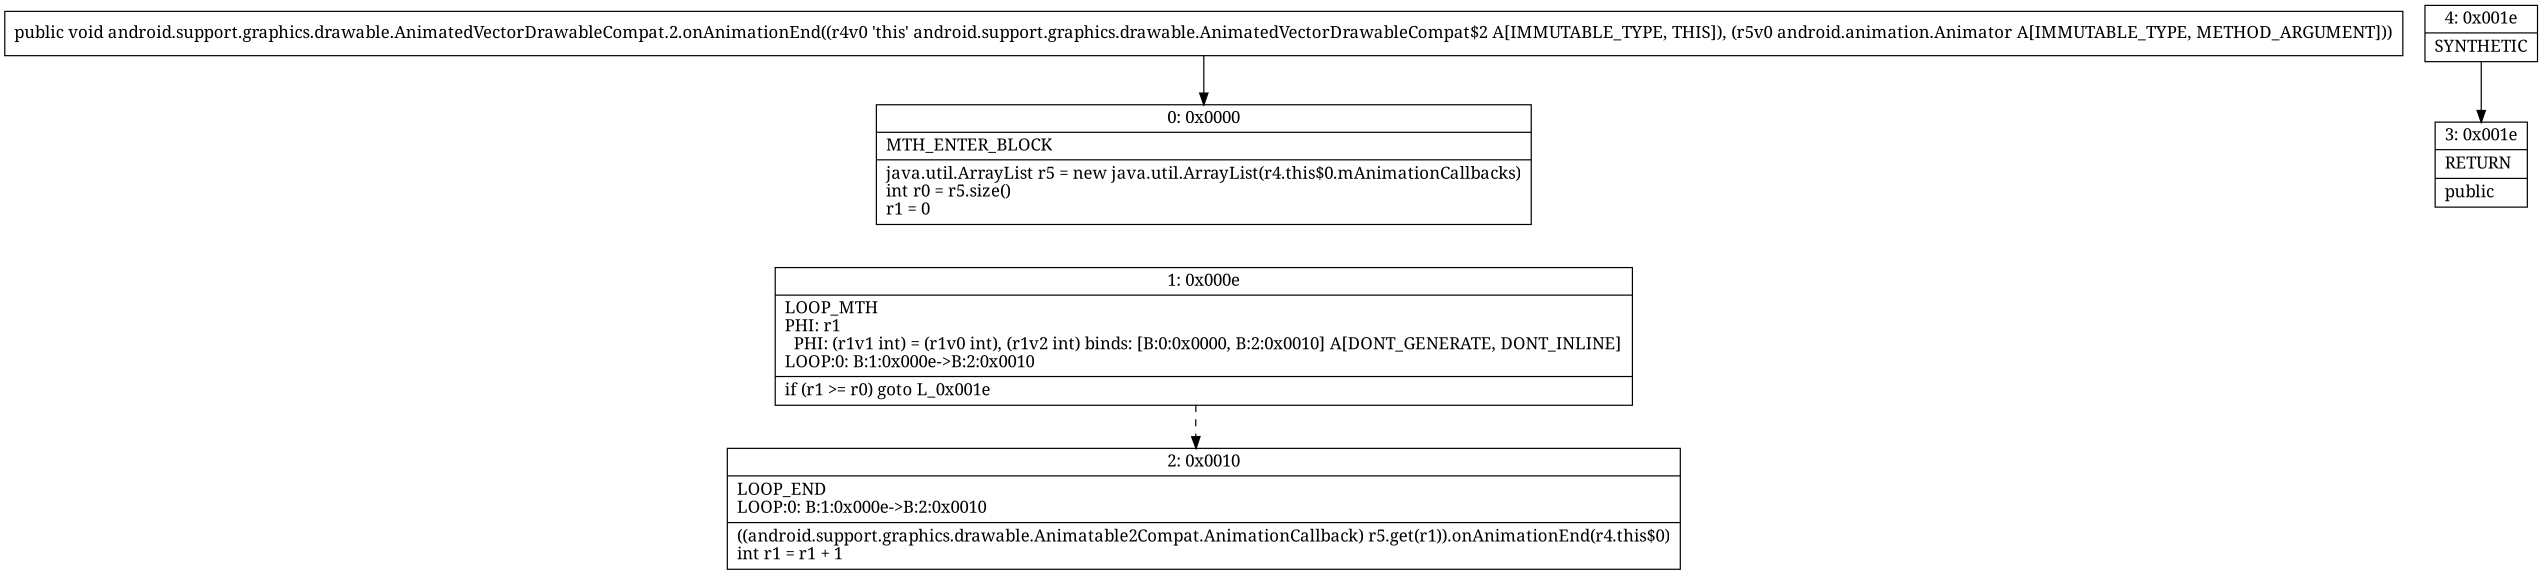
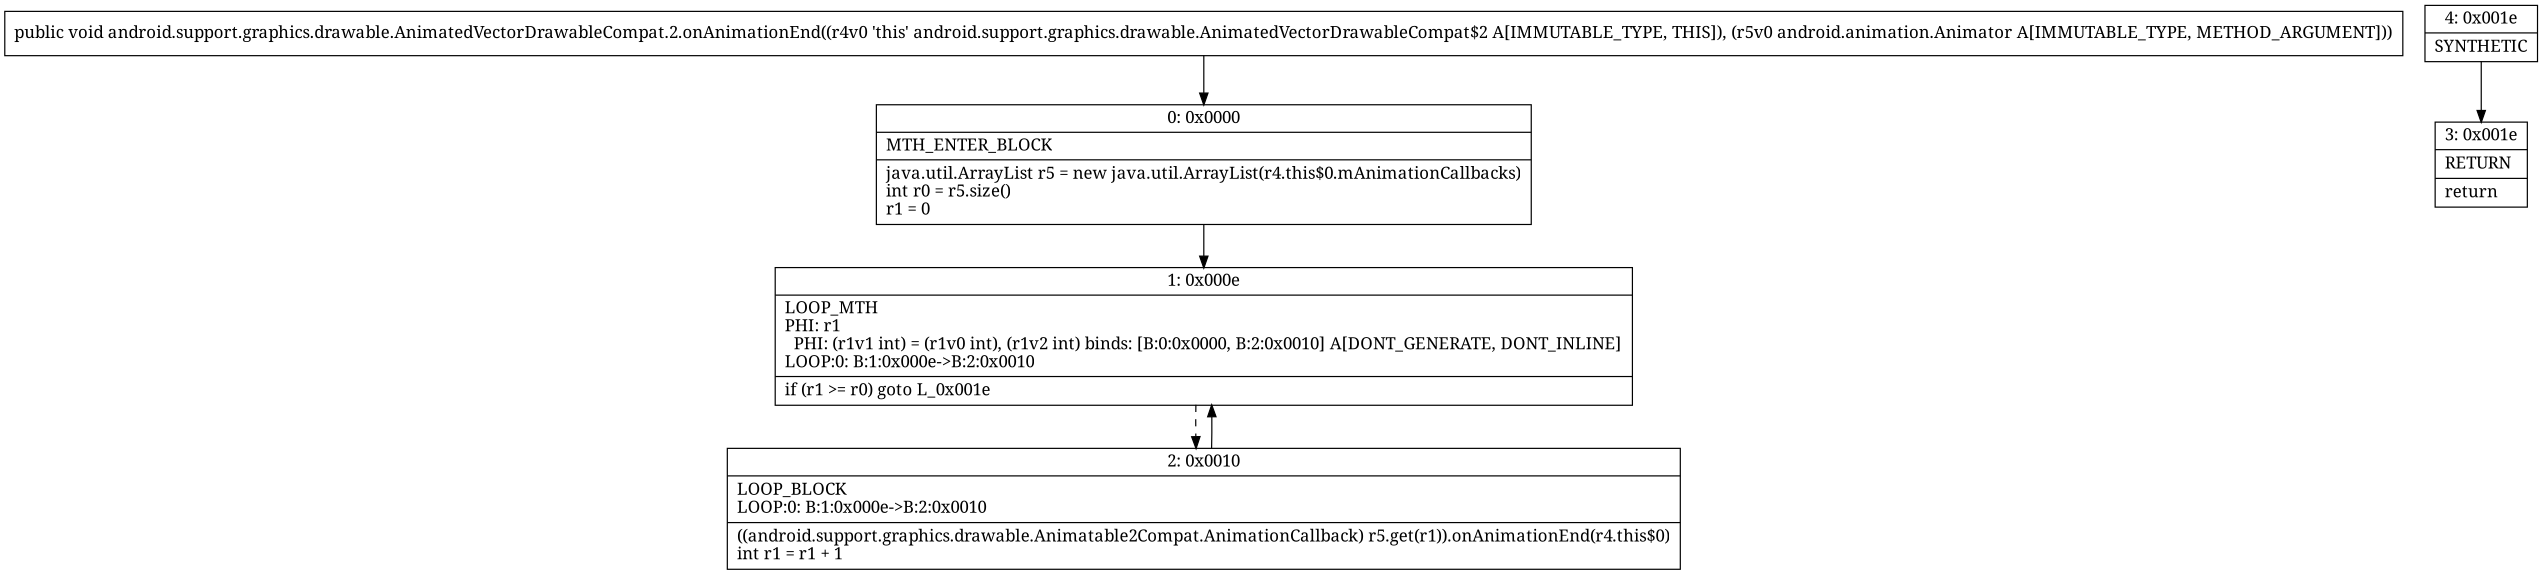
node "3: 0x001e": text "public" -> "return"
edge "0: 0x0000" -> "1: 0x000e": added
edge "2: 0x0010" -> "1: 0x000e": added
node "2: 0x0010": text "LOOP_END" -> "LOOP_BLOCK"
